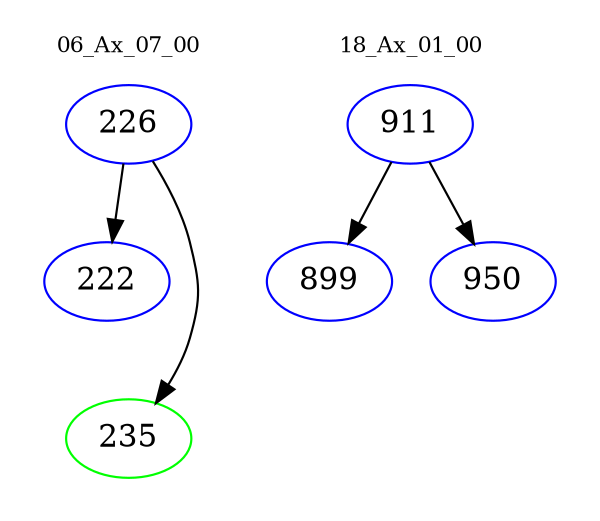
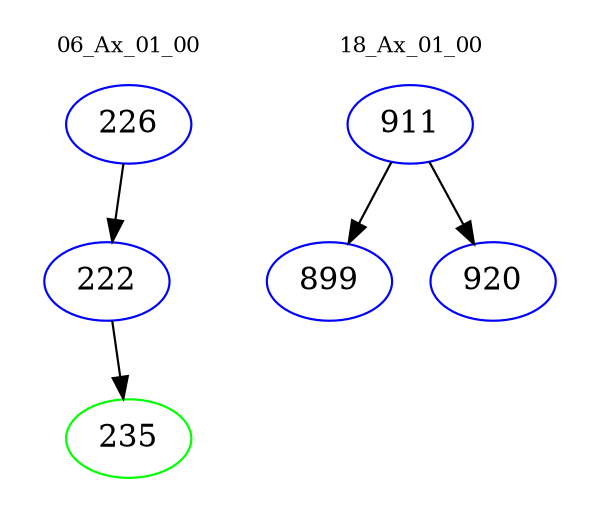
cluster "06_Ax_07_00": label "06_Ax_07_00" -> "06_Ax_01_00"
edge "226" -> "235": now "222" -> "235"
node "950": label "950" -> "920"
